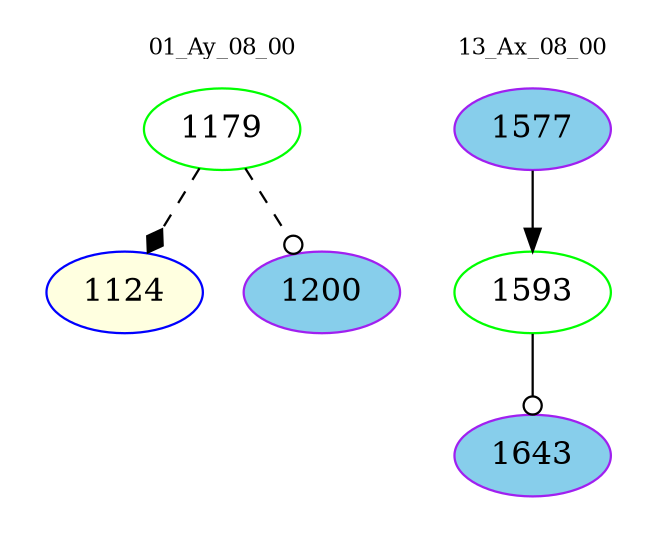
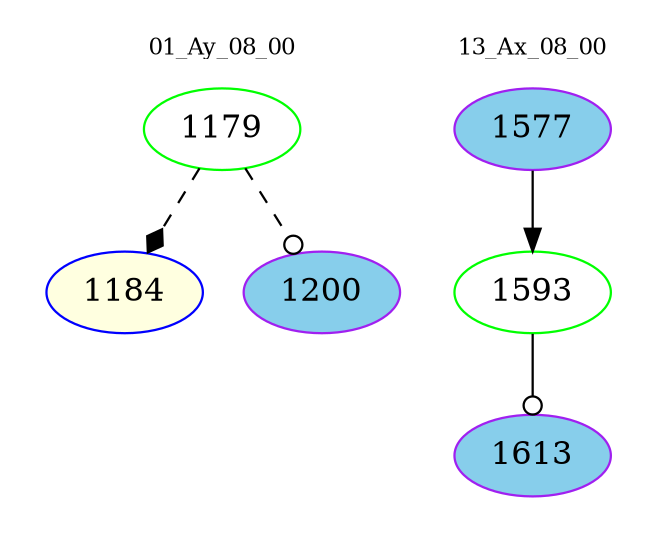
node "1124": label "1124" -> "1184"
node "1643": label "1643" -> "1613"
